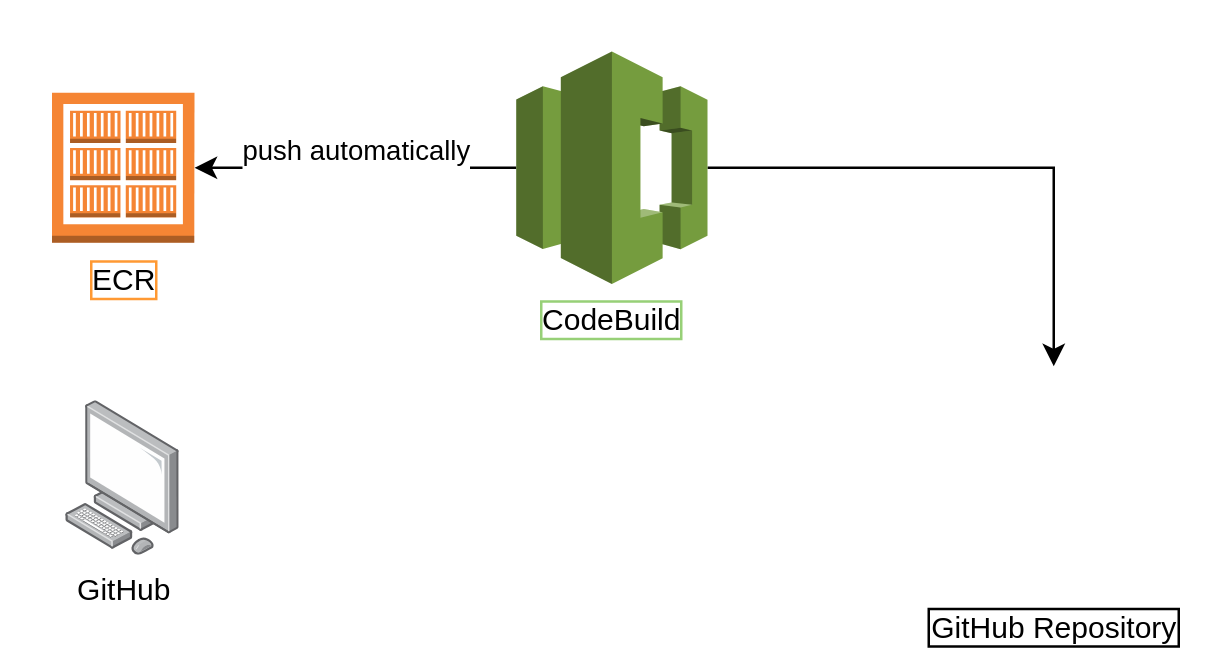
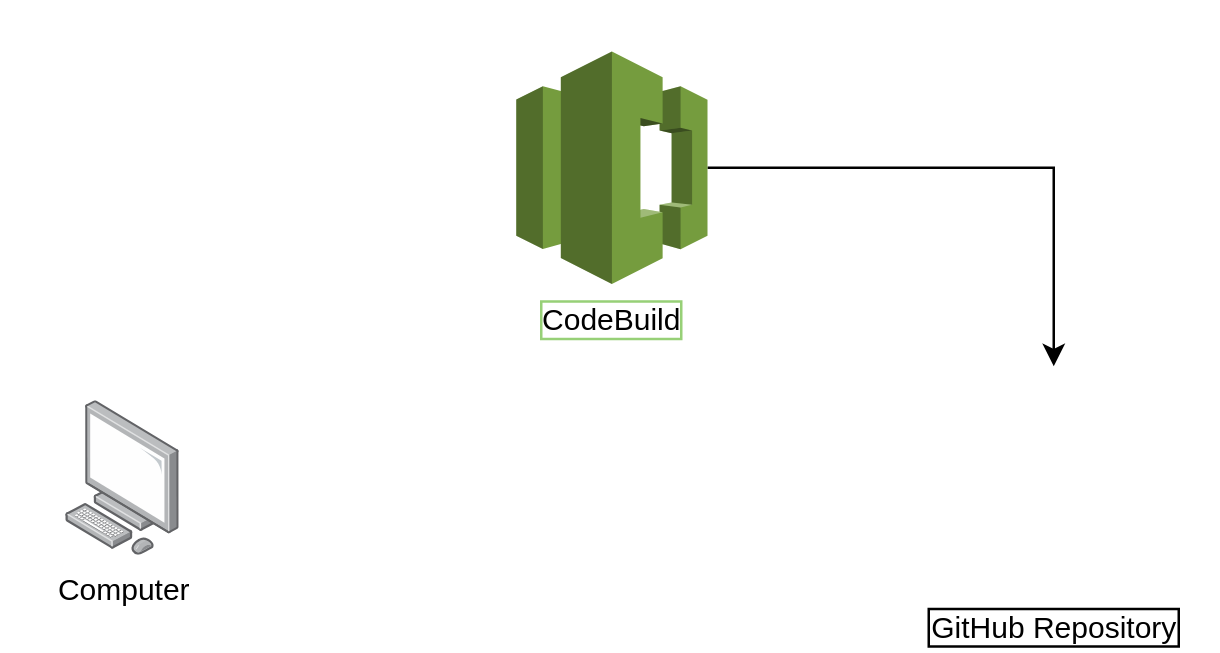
node "ECR": removed
edge "CodeBuild" -> "ECR": removed, label "push automatically"
node "GitHub": label "GitHub" -> "Computer"
